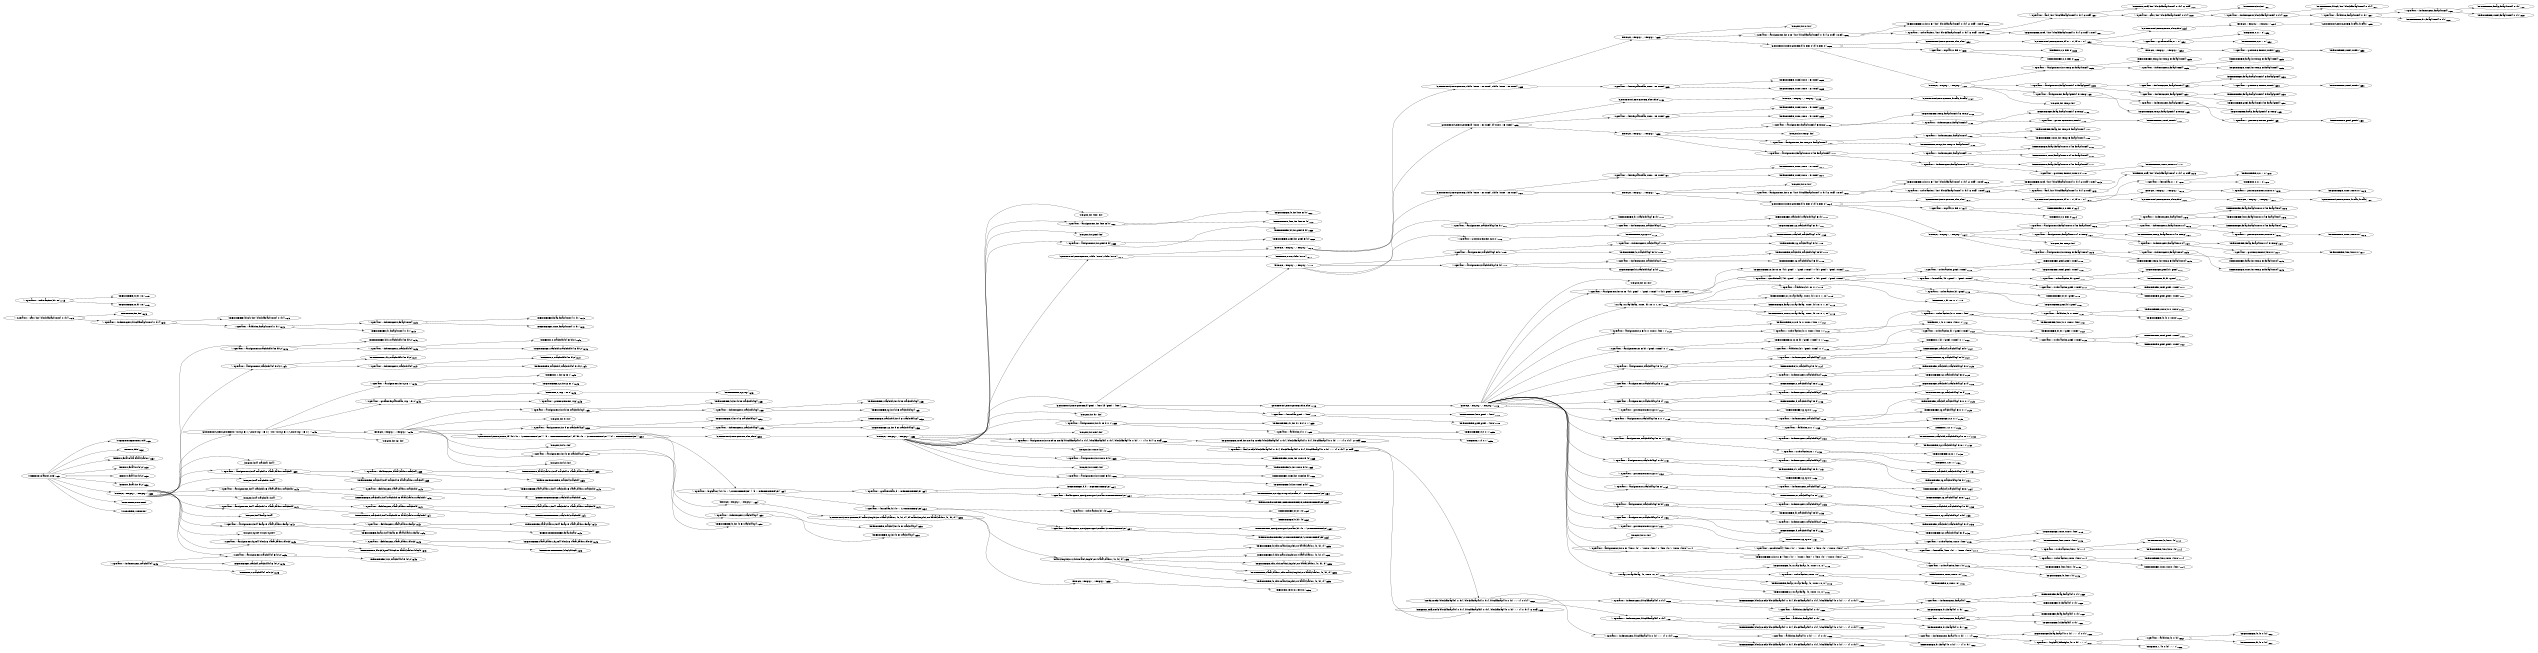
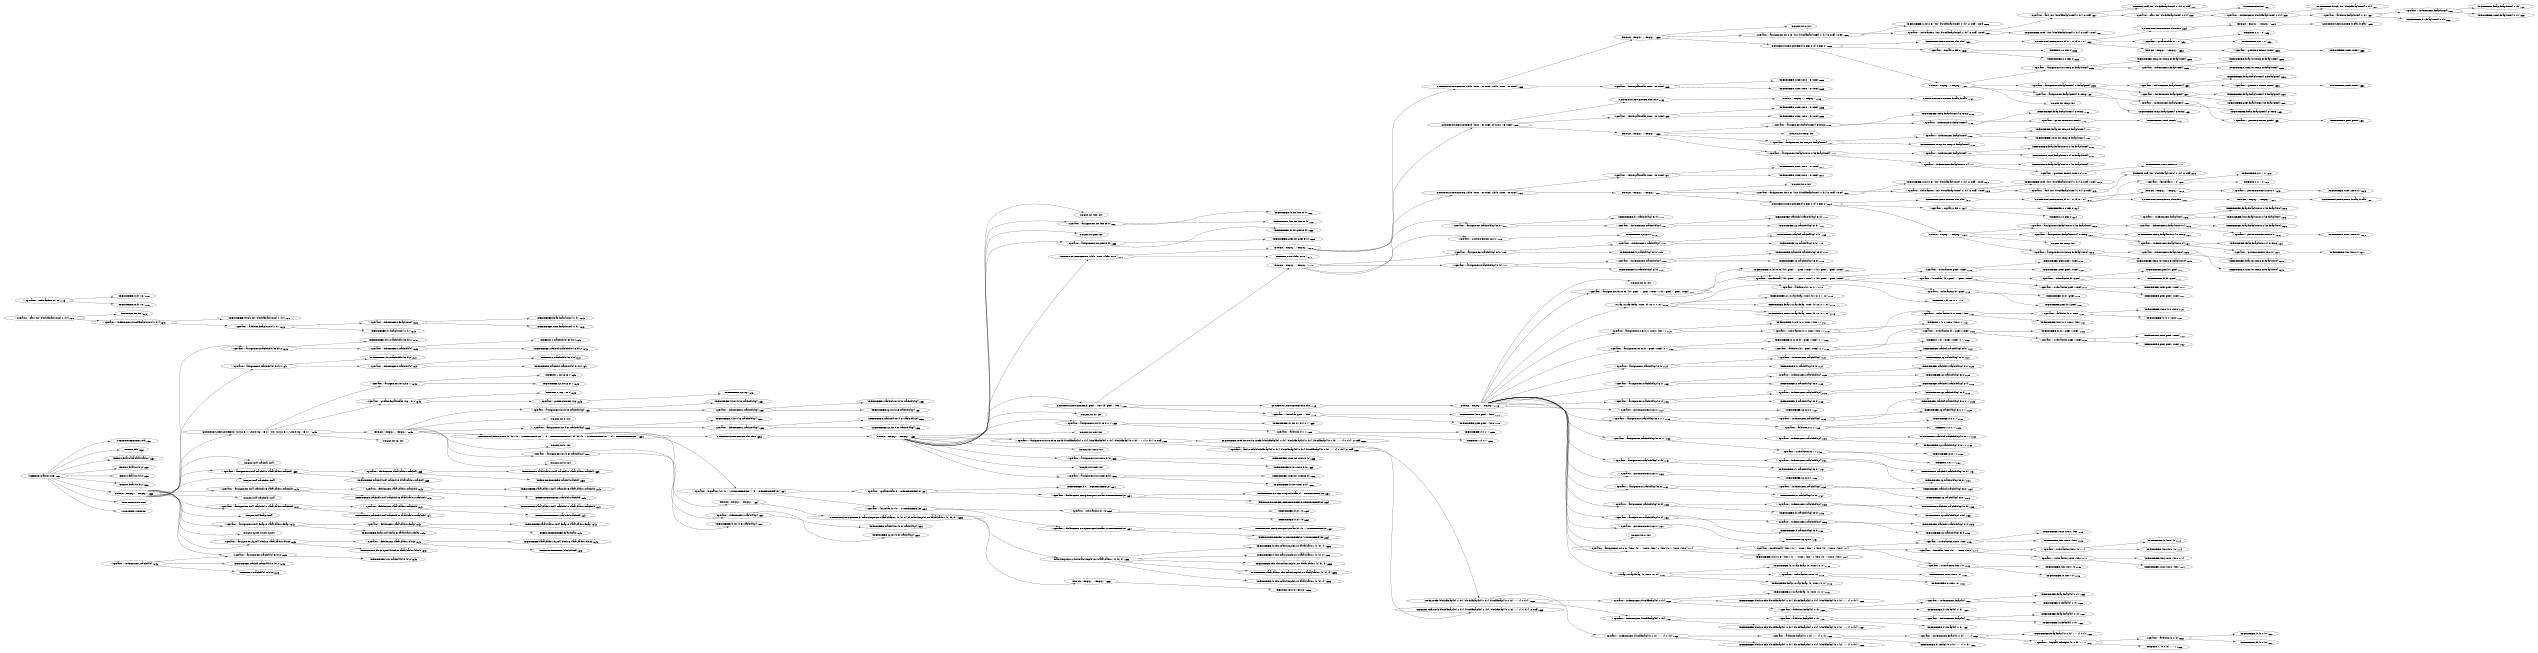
edge "(<operator>.assignment,fmap[unLo++] = fmap[ltLo])" -> "(<operator>.indexAccess,fmap[ltLo])": removed
edge "(LITERAL,0,--sp >= 0)" -> "(IDENTIFIER,sp,--sp)": now "(<operator>.preDecrement,--sp)" -> "(IDENTIFIER,sp,--sp)"
edge "(vswap,vswap(fmap, lo, unLo - n, n))" -> "(IDENTIFIER,n,vswap(fmap, lo, unLo - n, n))": now "(<operator>.indexAccess,block[fmap[lo] + d1])" -> "(IDENTIFIER,n,vswap(fmap, lo, unLo - n, n))"
